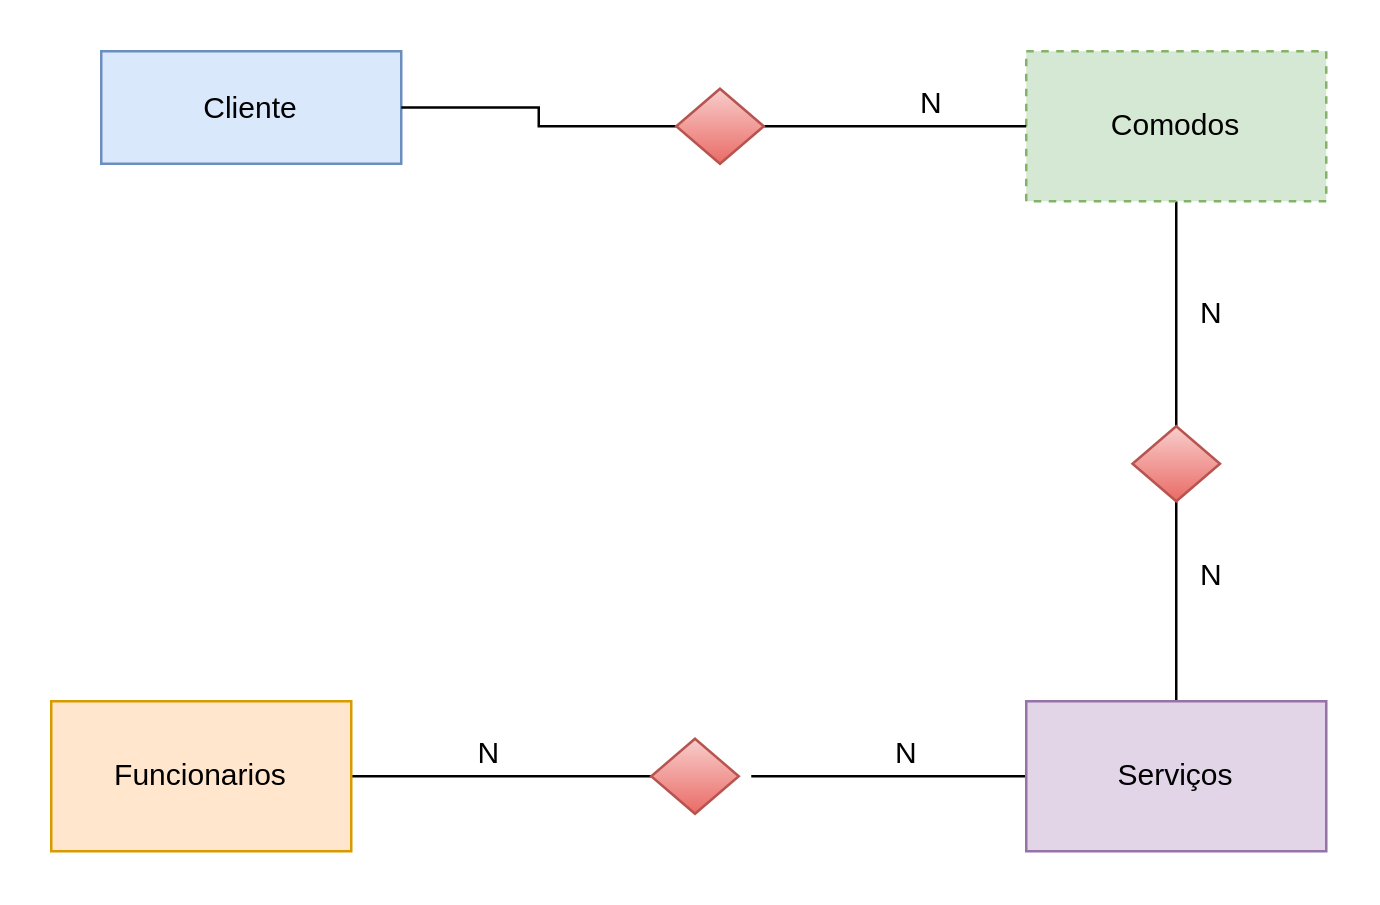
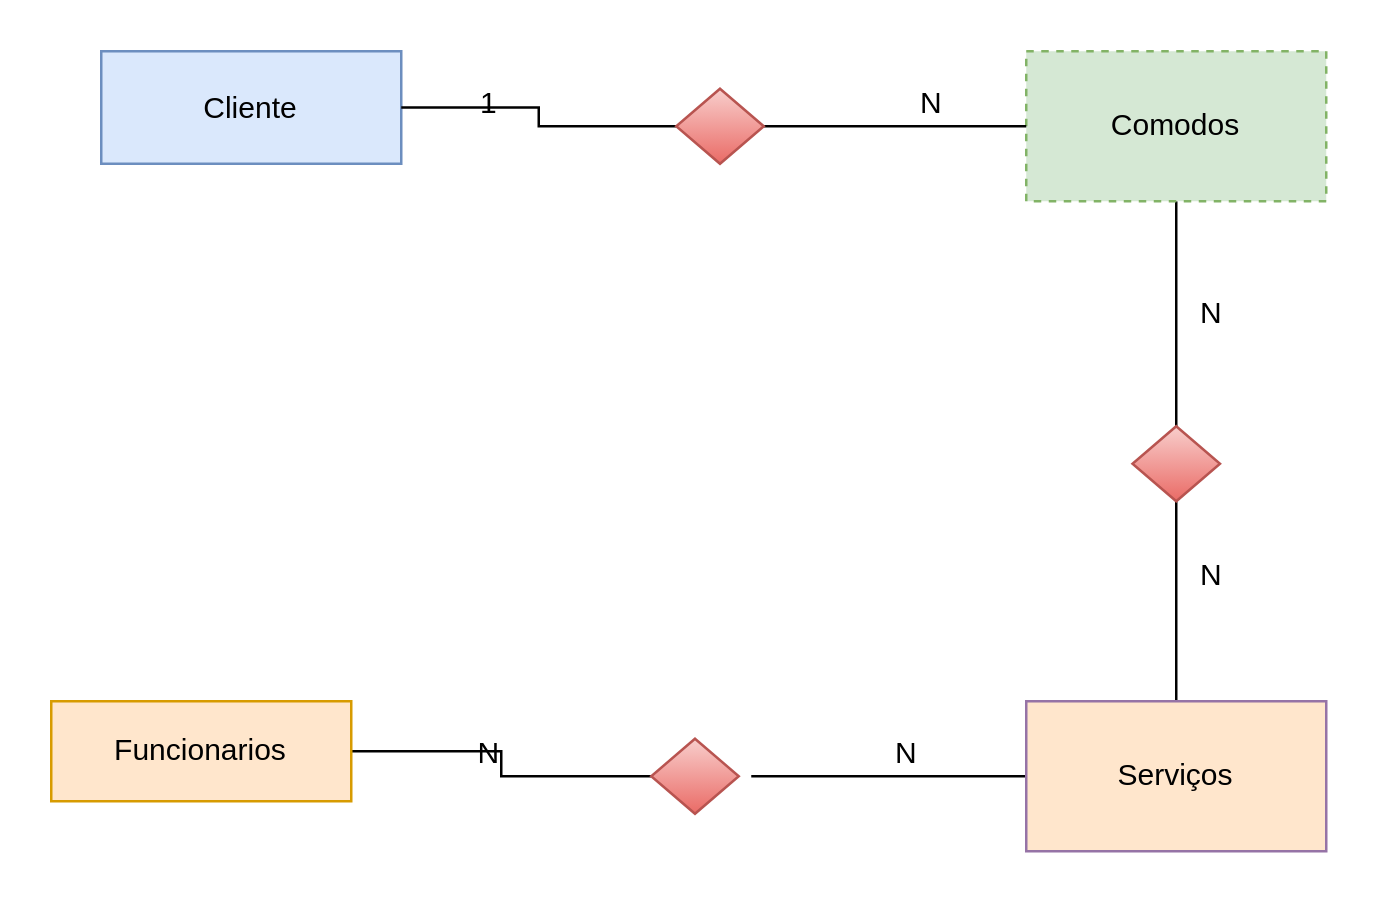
node "1": added
node "Funcionarios": size 300x150 -> 300x100
node "Serviços": fillcolor #e1d5e7 -> #ffe6cc
